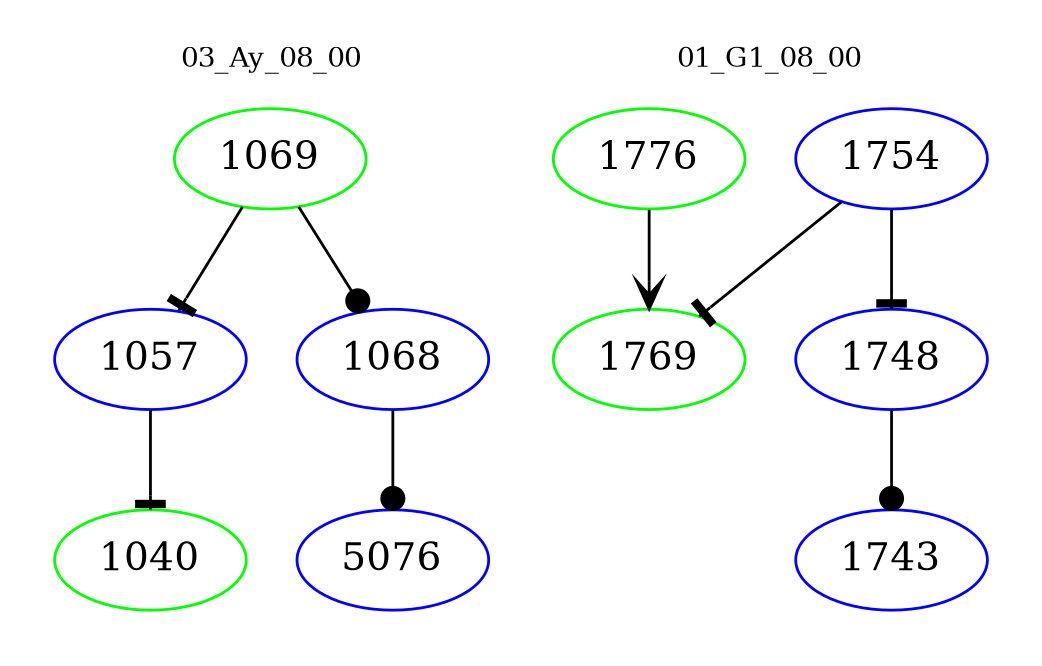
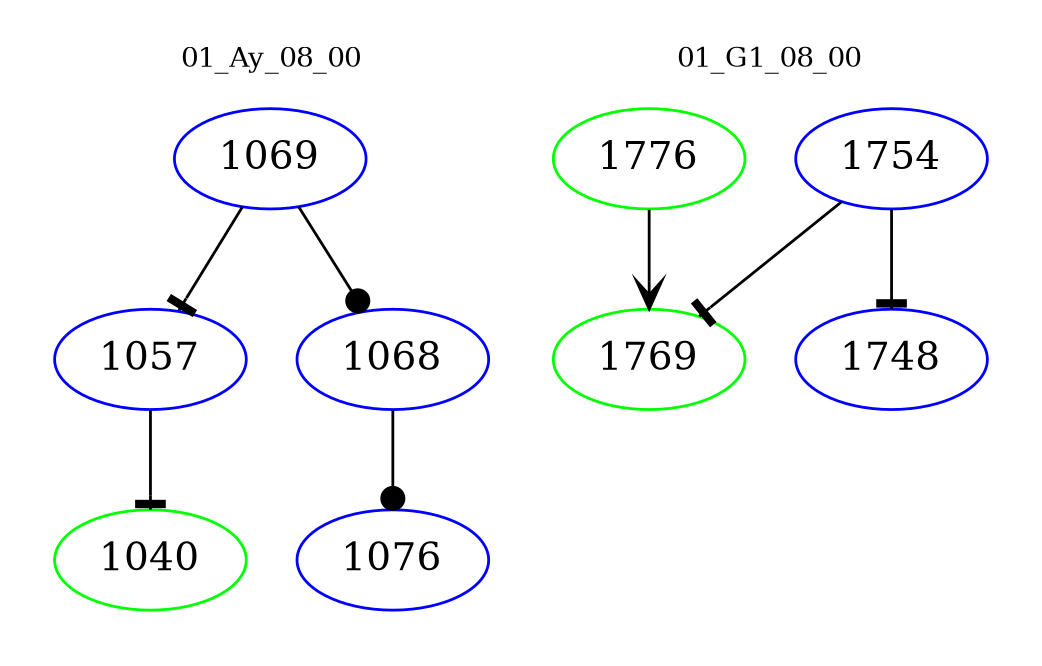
cluster "03_Ay_08_00": label "03_Ay_08_00" -> "01_Ay_08_00"
node "1069": color green -> blue
node "5076": label "5076" -> "1076"
node "1743": removed
